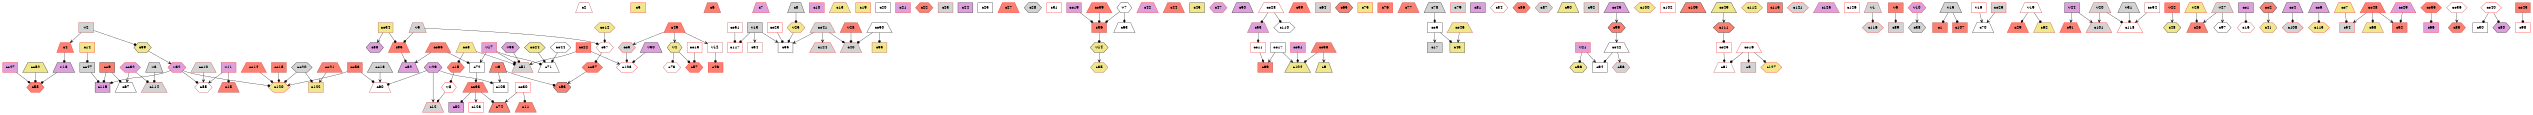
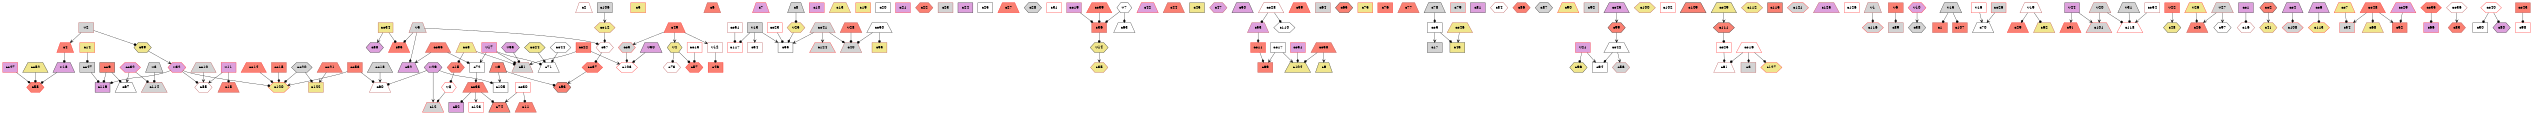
node "c106": added
node "c87": color brown -> black
node "c90": color black -> red
node "co11": fillcolor white -> salmon
edge "c95" -> "c32": now "v5" -> "c32"
